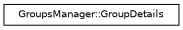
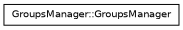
node "GroupsManager::GroupDetails": label "GroupsManager::GroupDetails" -> "GroupsManager::GroupsManager"
